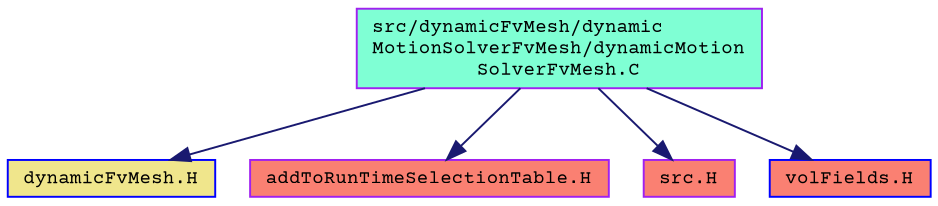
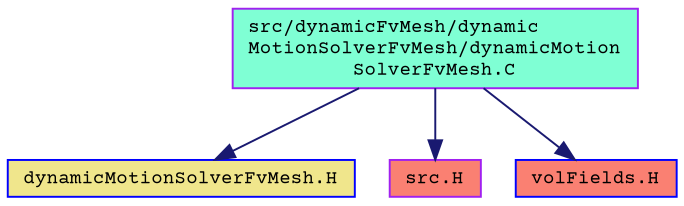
node "dynamicFvMesh.H": label "dynamicFvMesh.H" -> "dynamicMotionSolverFvMesh.H"
node "addToRunTimeSelectionTable.H": removed
